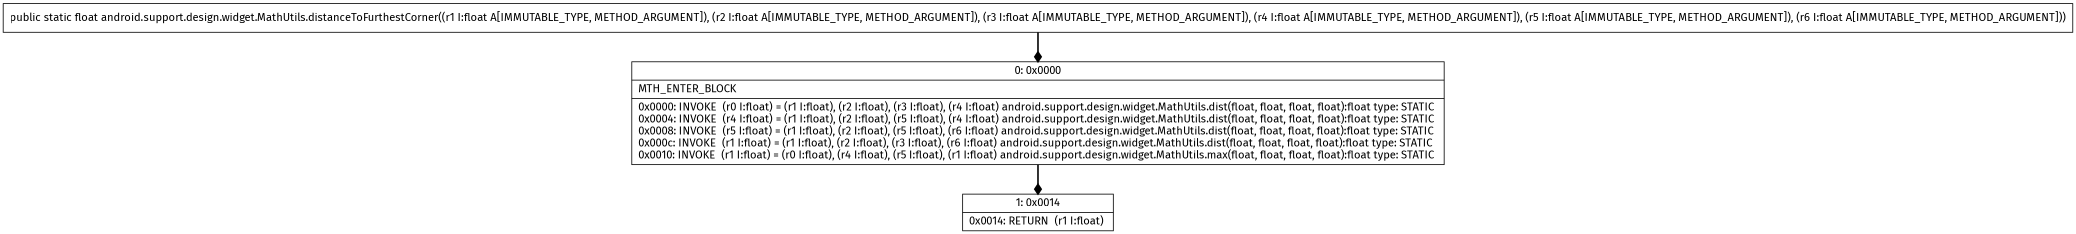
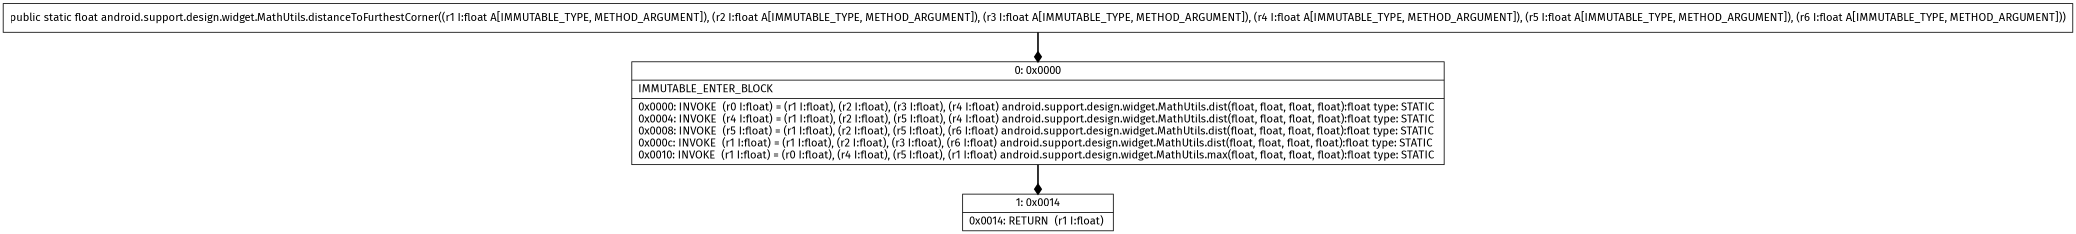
node "0: 0x0000": text "MTH_ENTER_BLOCK" -> "IMMUTABLE_ENTER_BLOCK"
